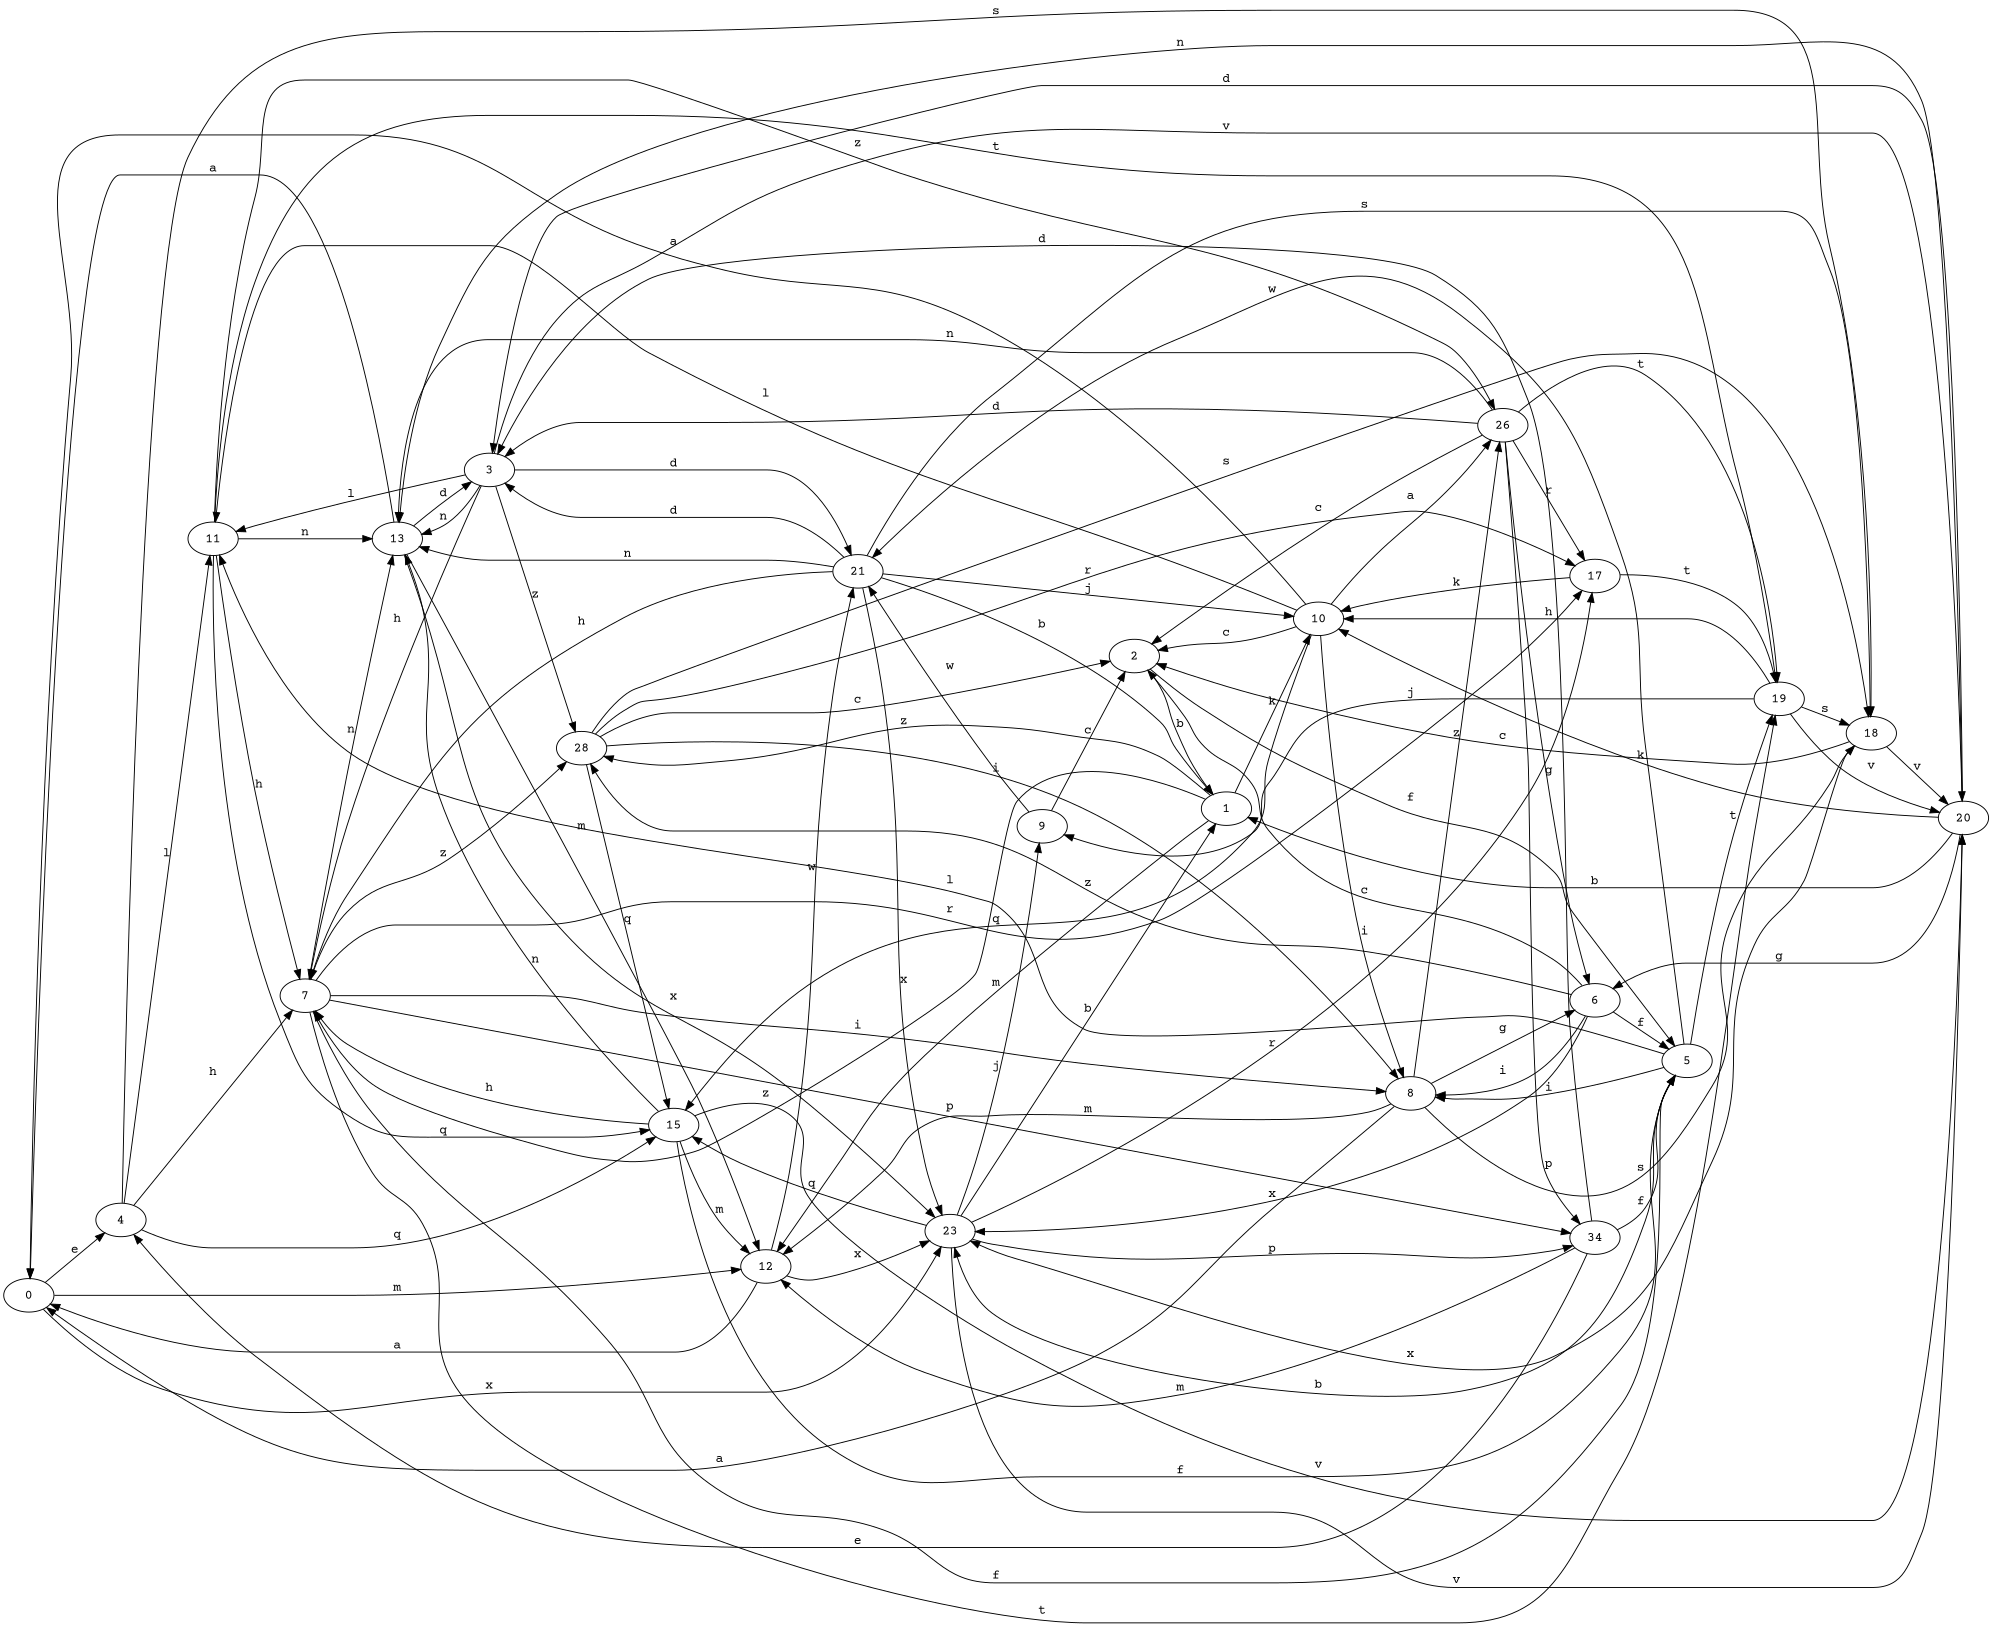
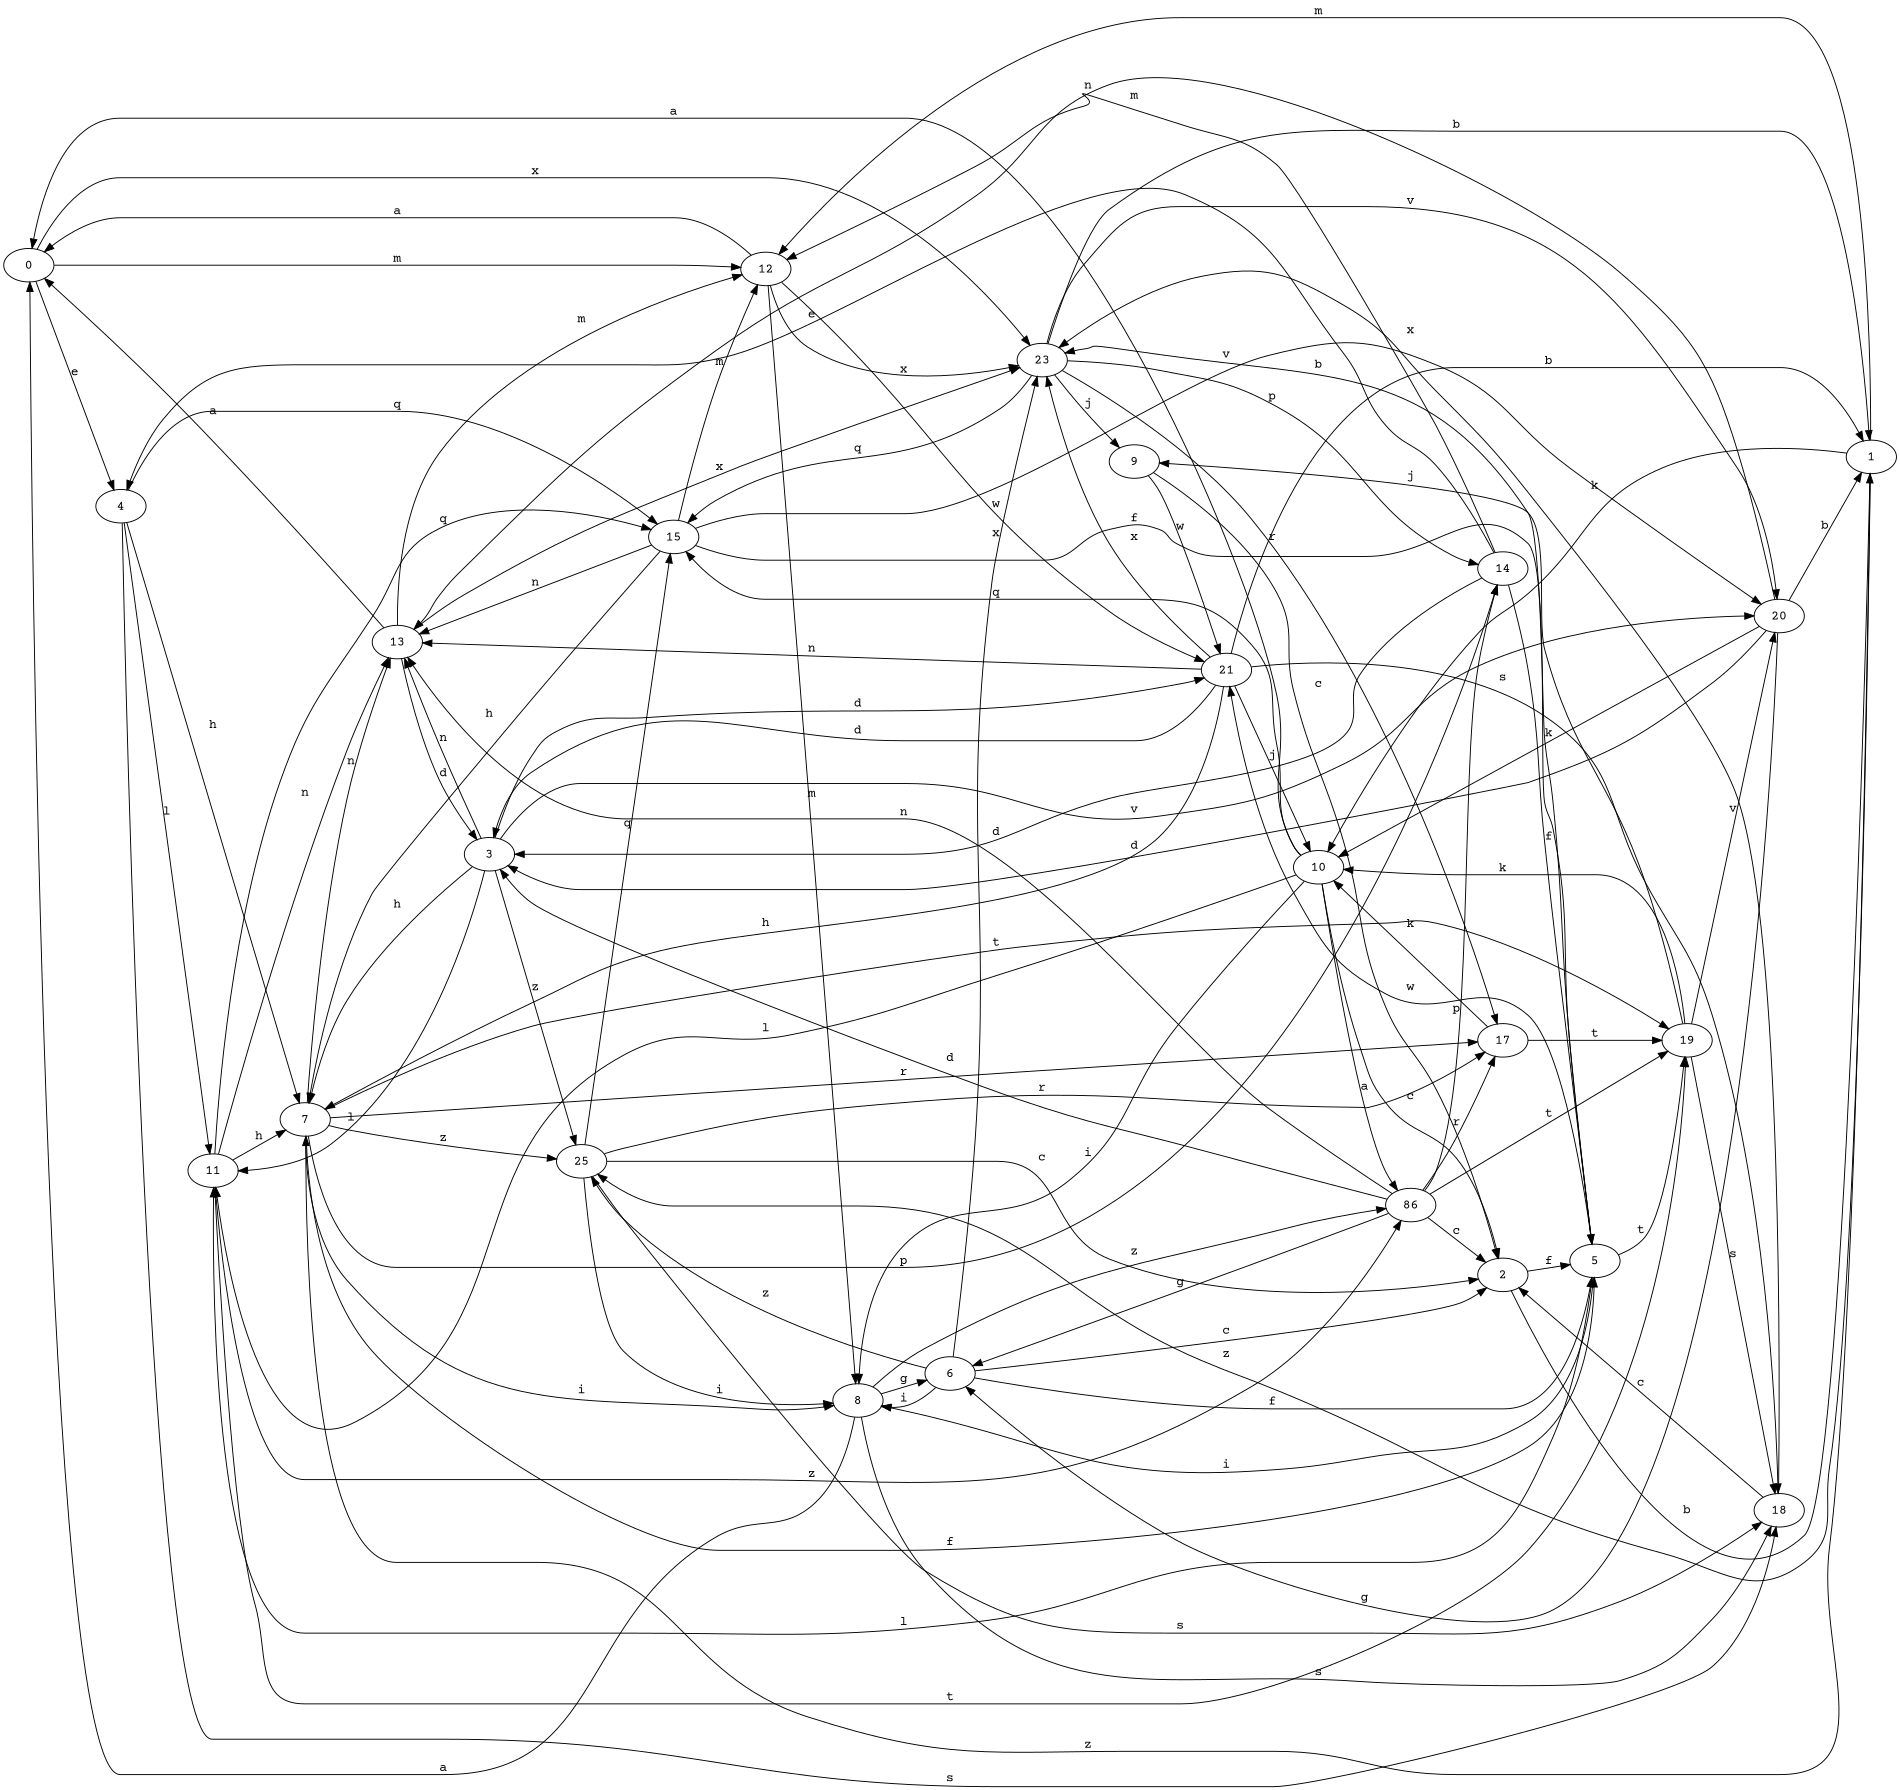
node "26": label "26" -> "86"
edge "19" -> "10": label "h" -> "k"
node "28": label "28" -> "25"
edge "18" -> "20": removed, label "v"
edge "8" -> "12": reversed
node "34": label "34" -> "14"
